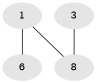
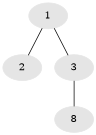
edge "1" -- "8": now "1" -- "3"
node "6": label "6" -> "2"
